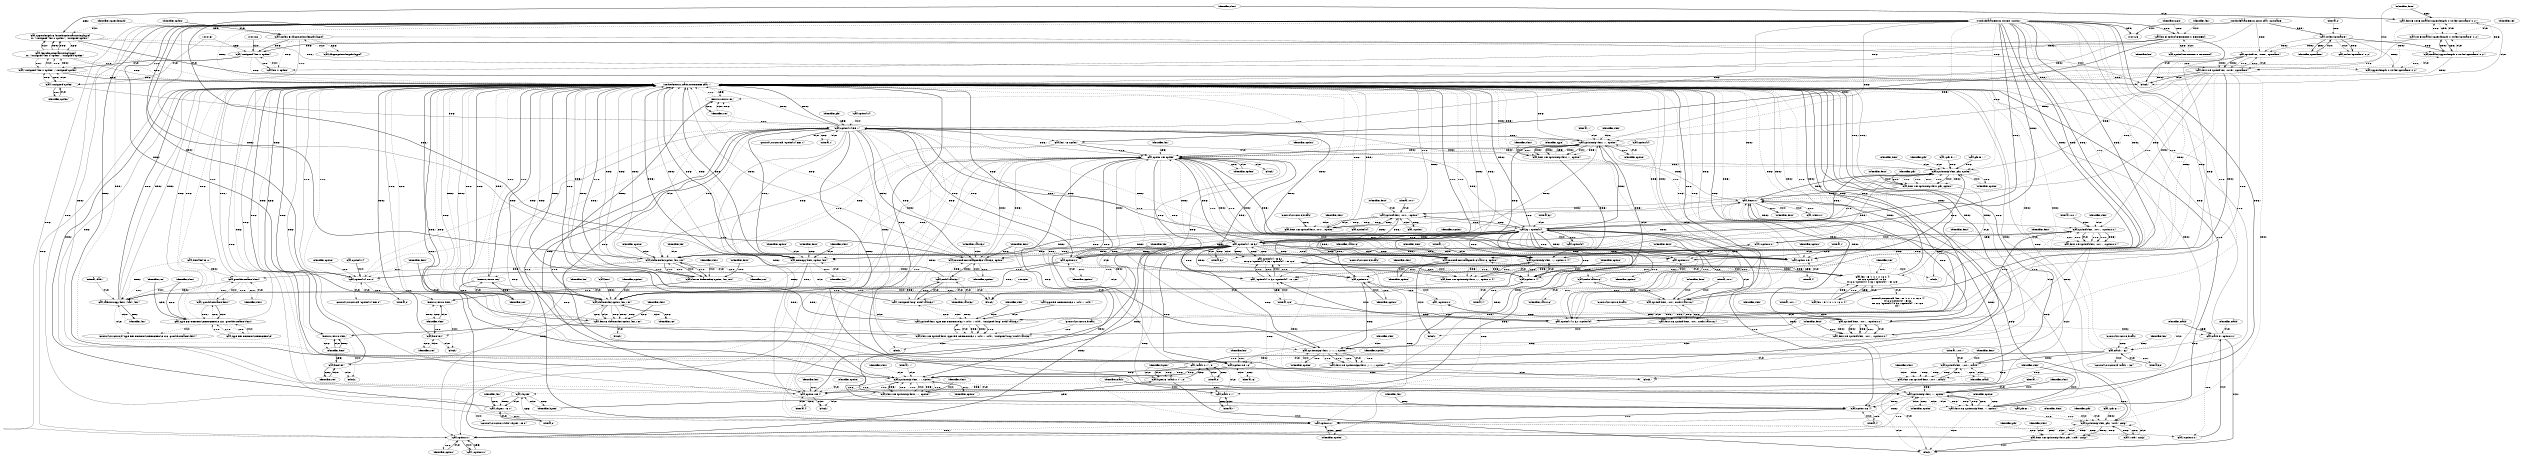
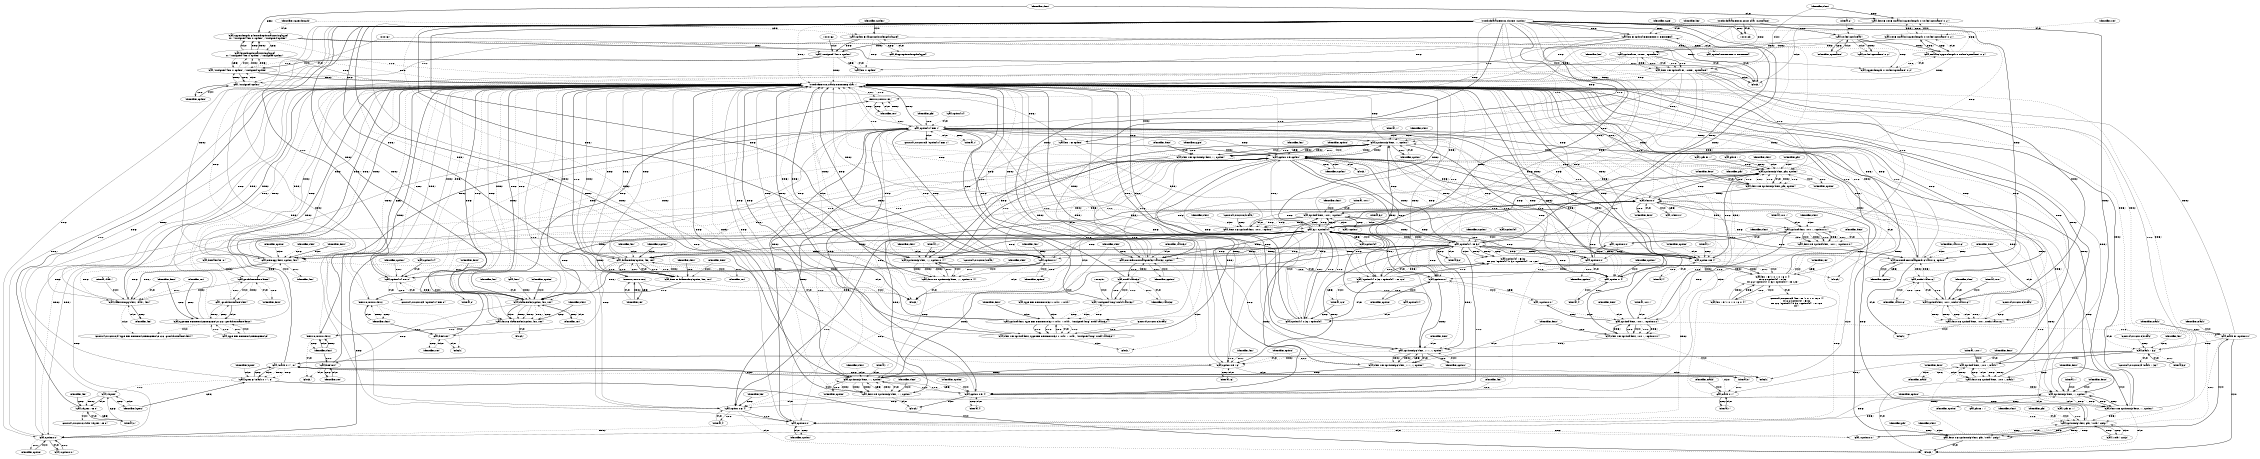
node "(Call,strlen(opt_name))": label "(Call,strlen(opt_name))" -> "(Call,strlen(opt_break))"
edge "(Call,option[1])" -> "(Call,option += optlen)": now "(Call,32 - option[0])" -> "(Call,option += optlen)"
edge "(Call,32 - option[0])" -> "(Call,move_from_unaligned32(val_u32, option))": style solid -> bold
